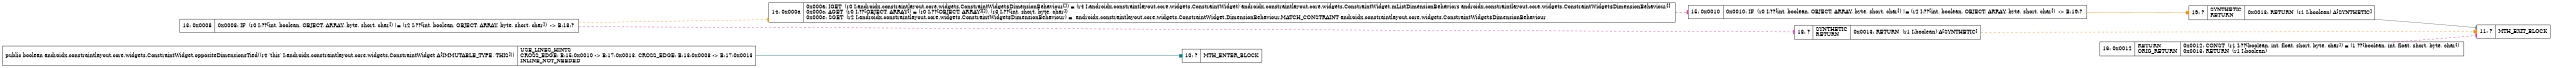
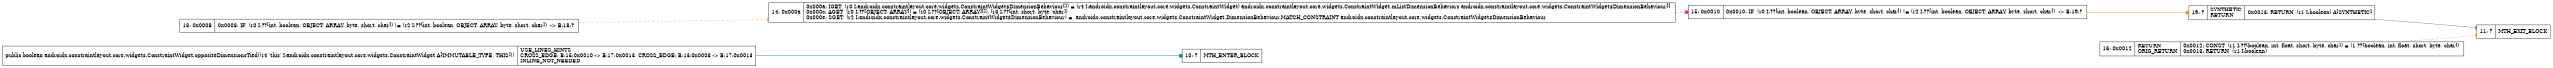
edge "14: 0x000a" -> "15: 0x0010": arrowhead tee -> box
node "18: ?": removed
edge "16: 0x0012" -> "11: ?": color deeppink -> darkorange
